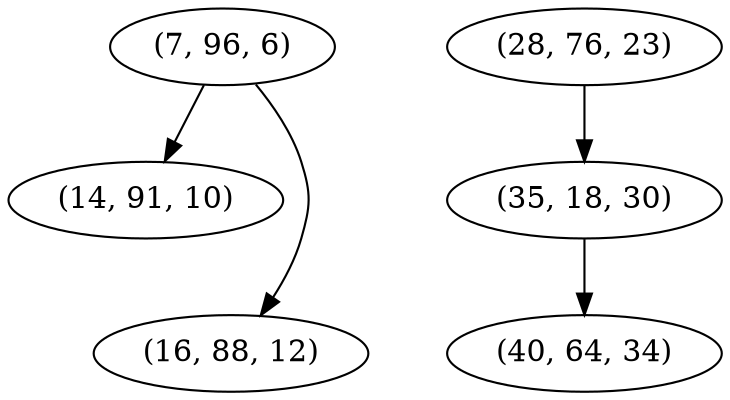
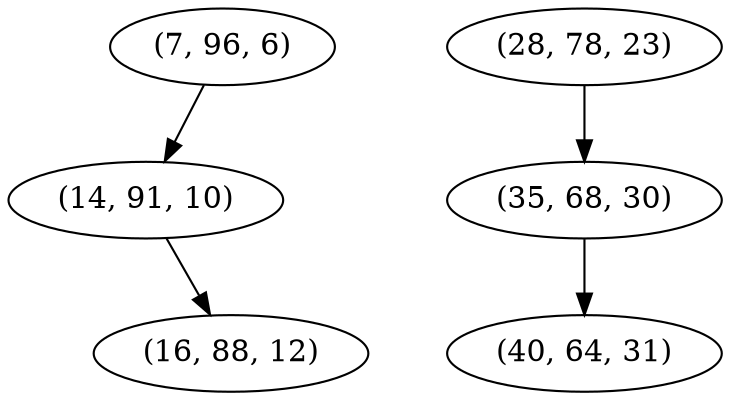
node "(28, 76, 23)": label "(28, 76, 23)" -> "(28, 78, 23)"
edge "(7, 96, 6)" -> "(16, 88, 12)": now "(14, 91, 10)" -> "(16, 88, 12)"
node "(35, 18, 30)": label "(35, 18, 30)" -> "(35, 68, 30)"
node "(40, 64, 34)": label "(40, 64, 34)" -> "(40, 64, 31)"
